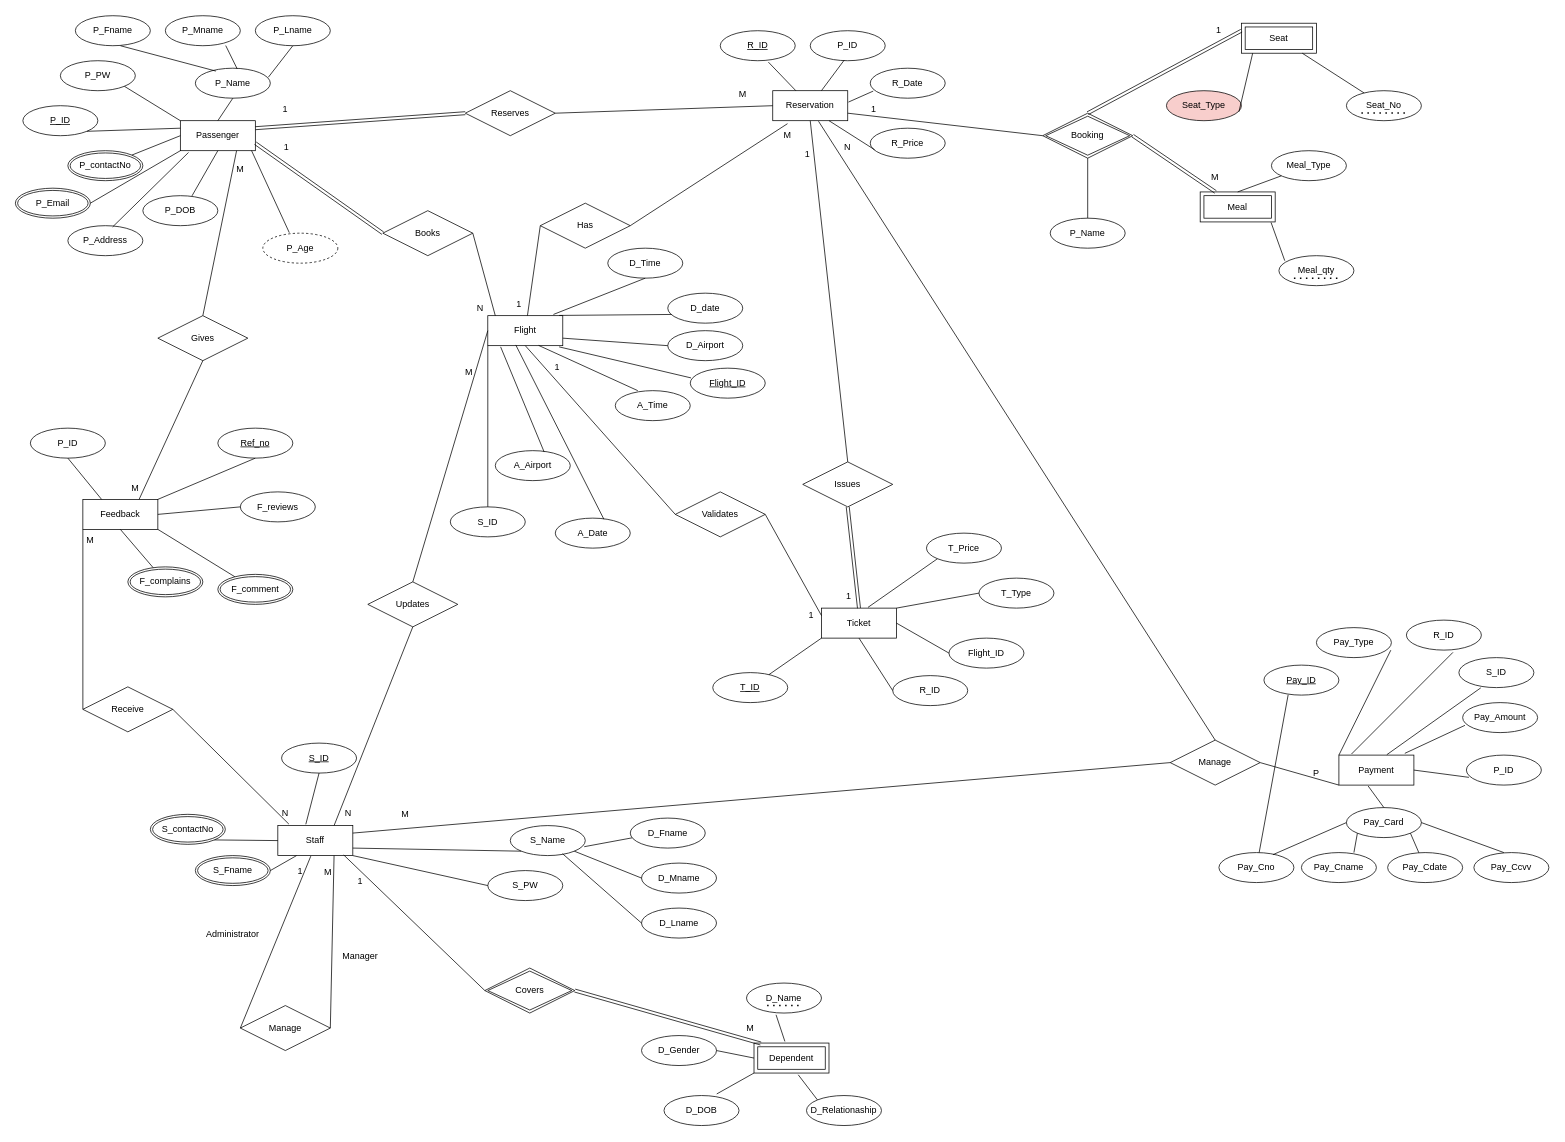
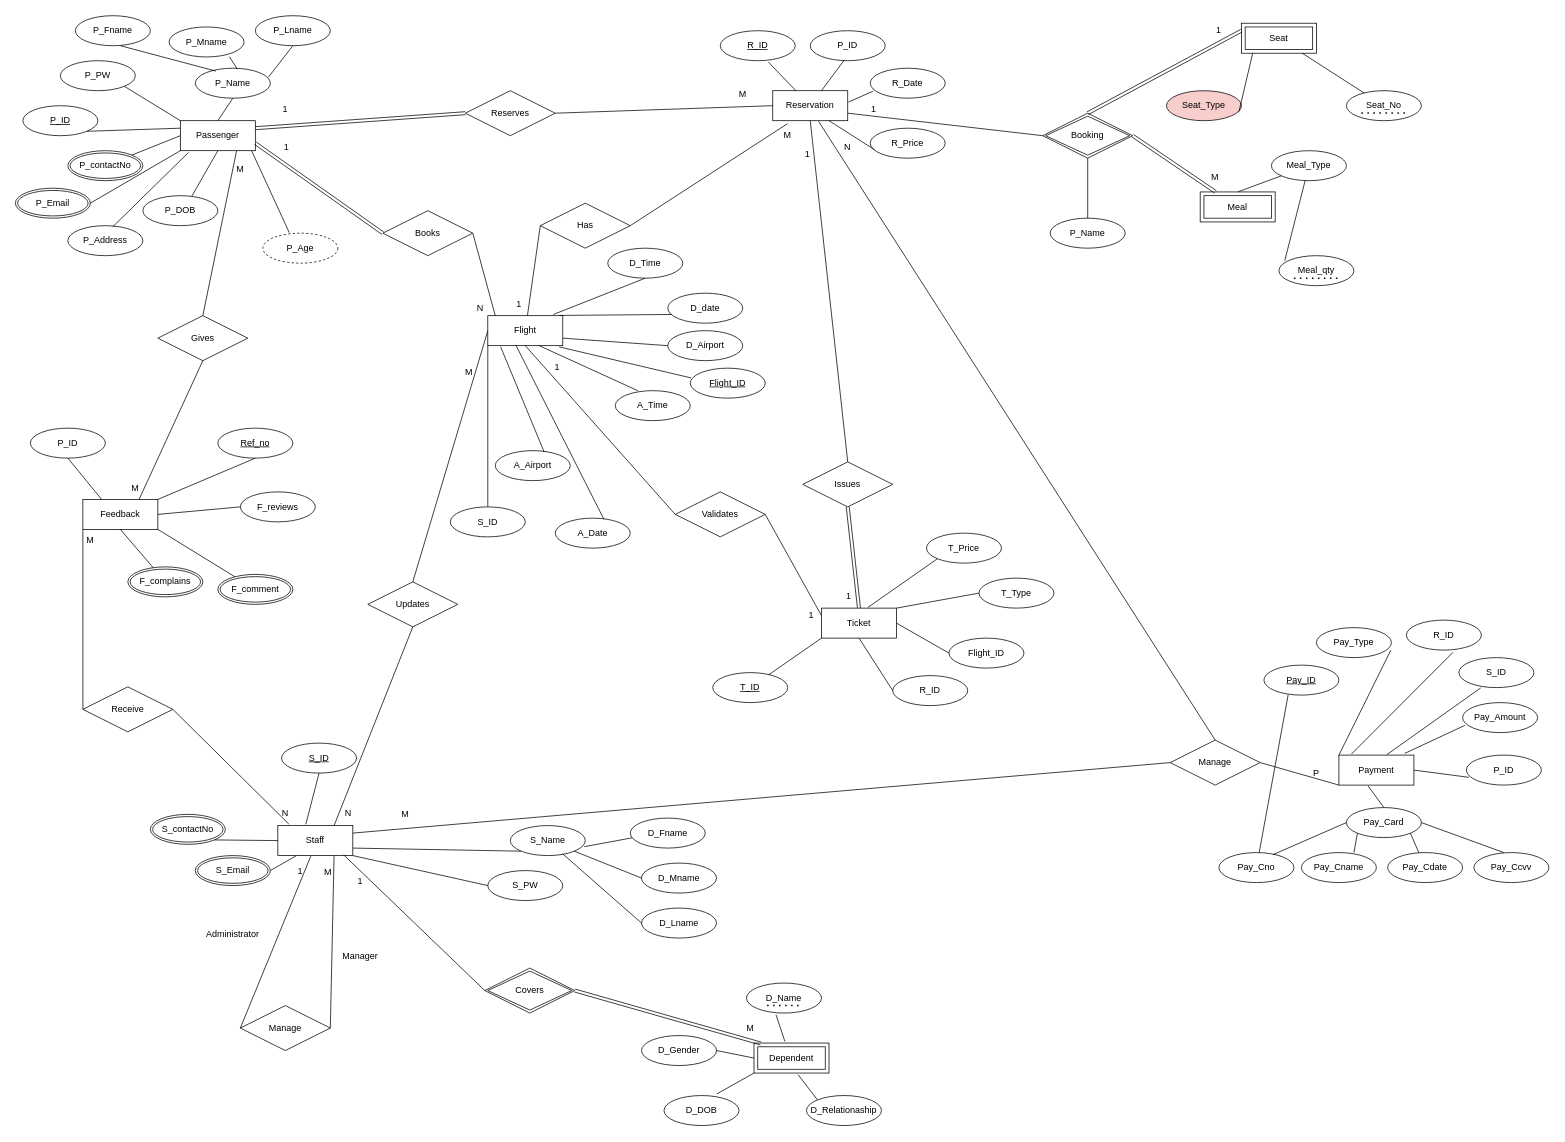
node "P_Mname": moved (203, 30) -> (207, 42)
edge "Meal" -- "Meal_qty": now "Meal_Type" -- "Meal_qty"
node "S_Fname": label "S_Fname" -> "S_Email"
